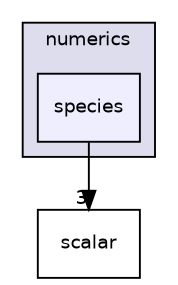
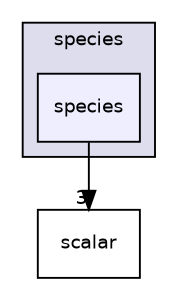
cluster "numerics": label "numerics" -> "species"
